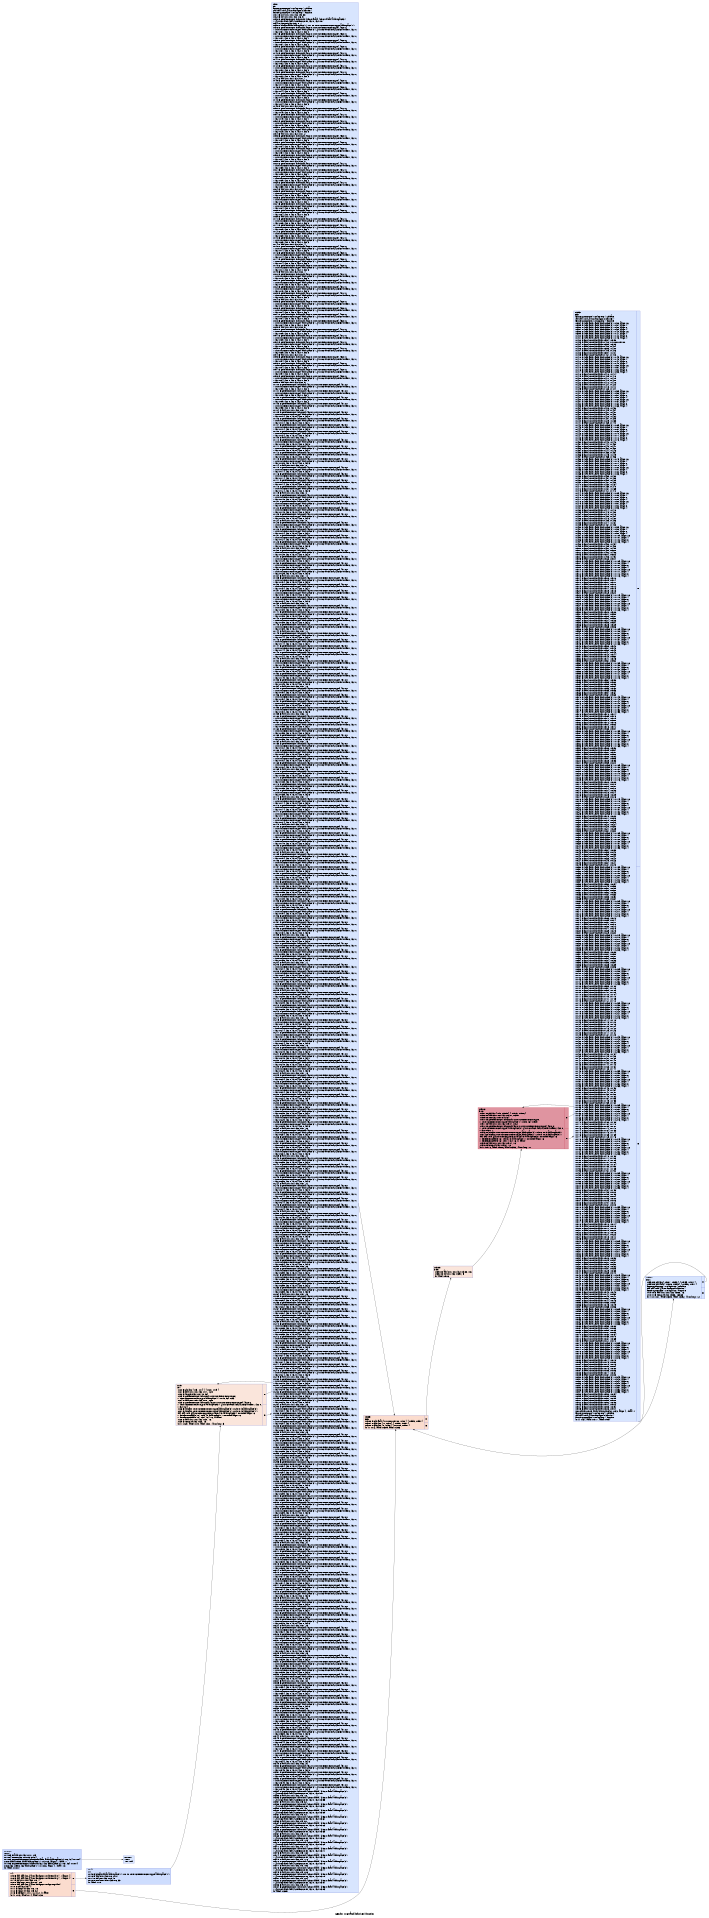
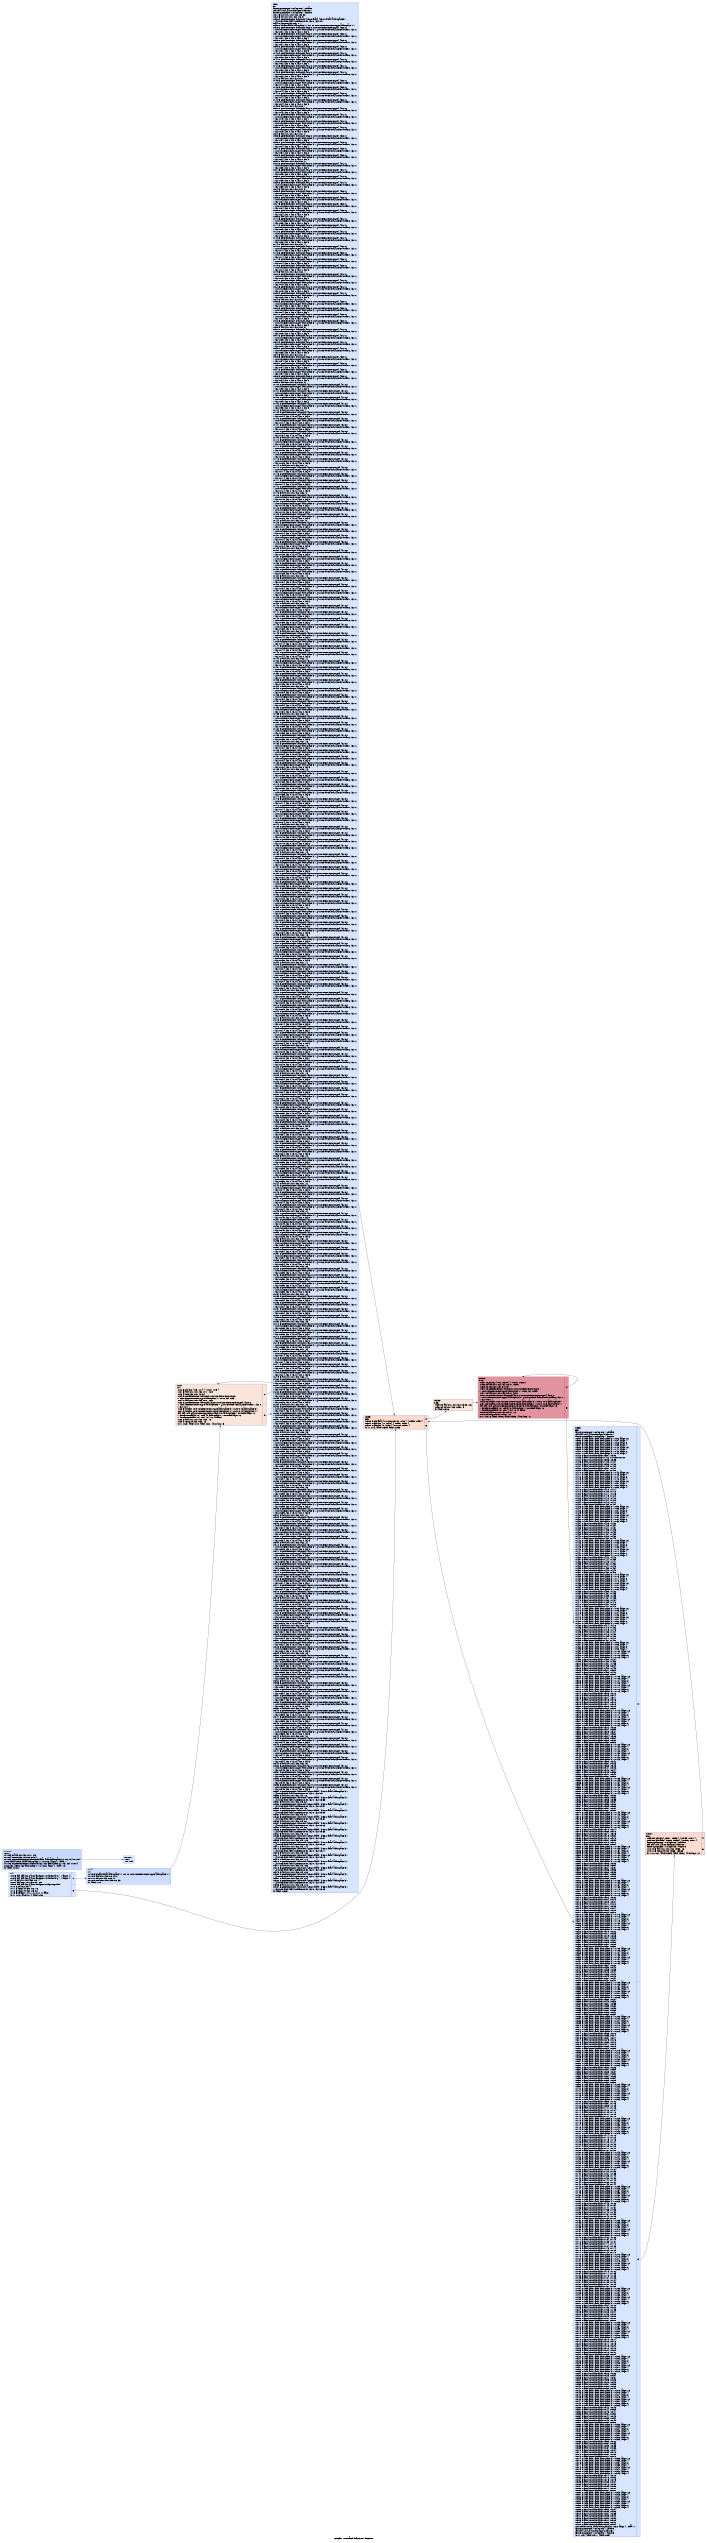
node "%997:": fillcolor #a7c5fe70 -> #f7af9170
node "%19:": text "%22 = acquire i32 %21 to i64" -> "%22 = sext i32 %21 to i64"
edge "%385:" -> "%393:": added
node "%4:": fillcolor #f7af9170 -> #a7c5fe70
